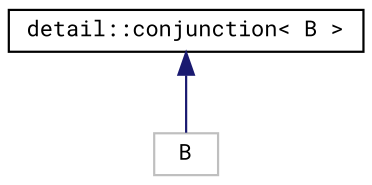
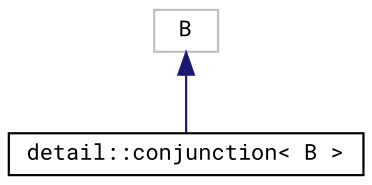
edge "B" -> "detail::conjunction< B >": reversed
